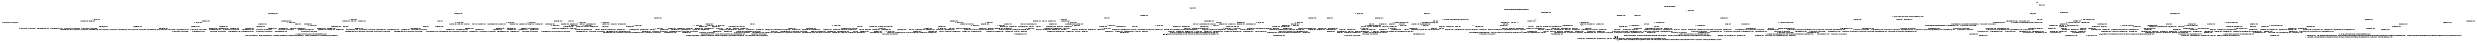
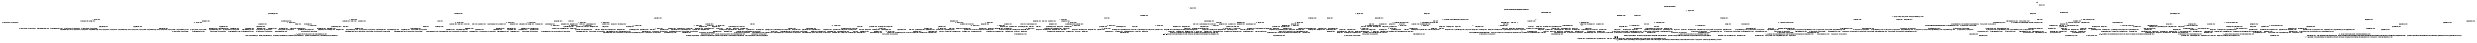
edge "s27" -> "s5": now "s22" -> "s5"
edge "s73" -> "s47": now "s46" -> "s47"
